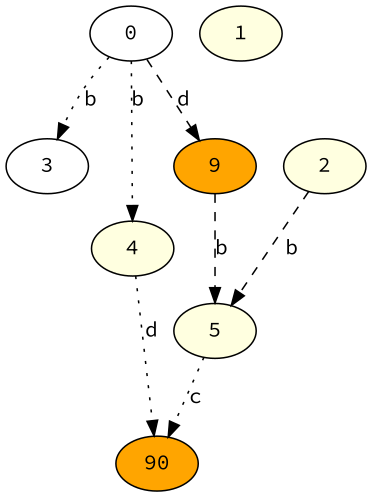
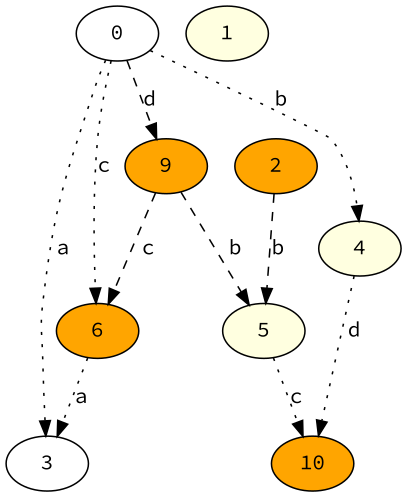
edge "0" -> "3": label "b" -> "a"
node "2": fillcolor lightyellow -> orange
node "6": added
node "90": label "90" -> "10"
